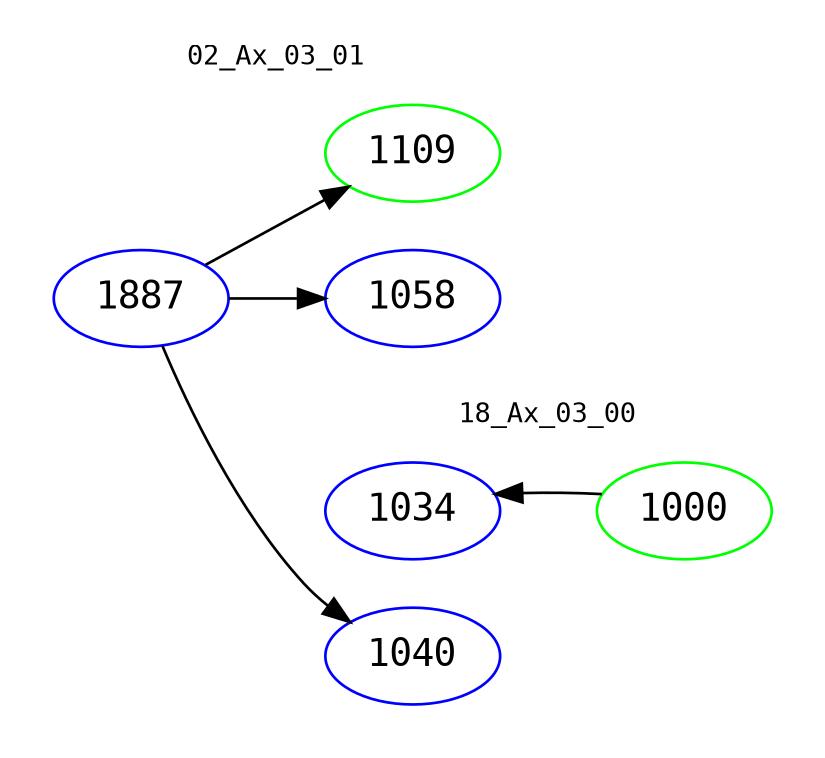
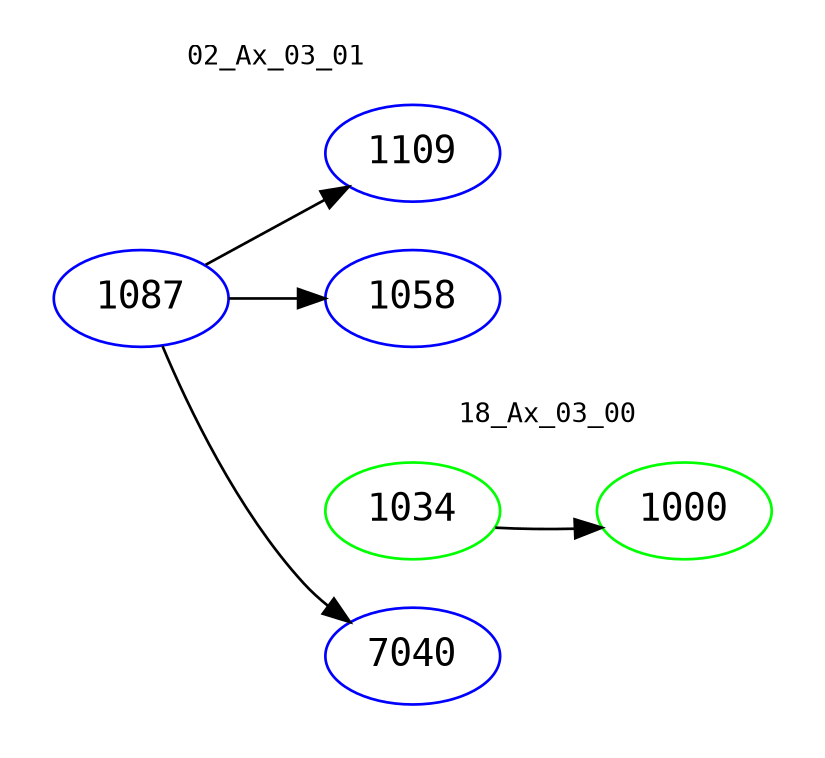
node "1109": color green -> blue
node "1887": label "1887" -> "1087"
edge "1000" -> "1034": reversed
node "1034": color blue -> green
node "1040": label "1040" -> "7040"
